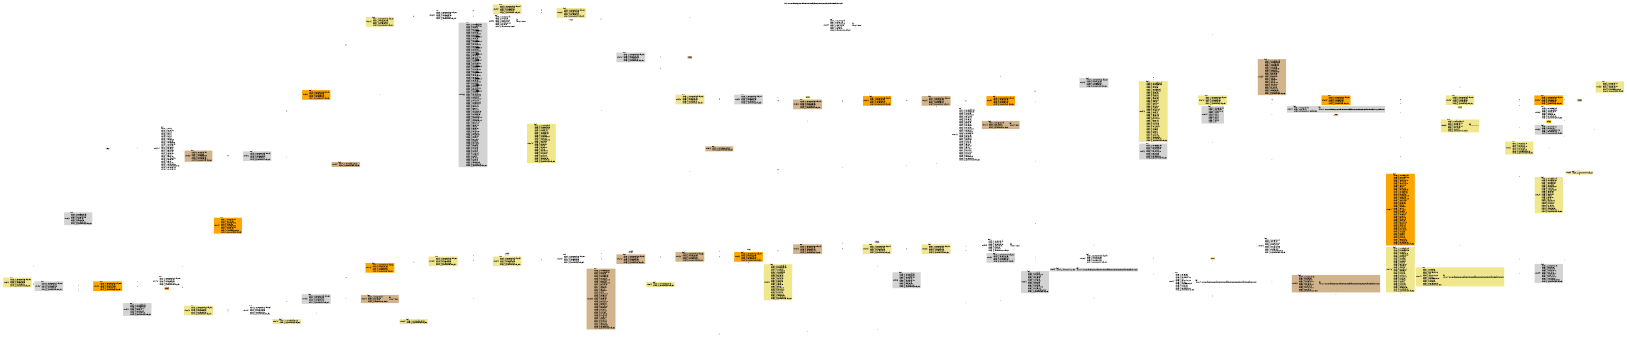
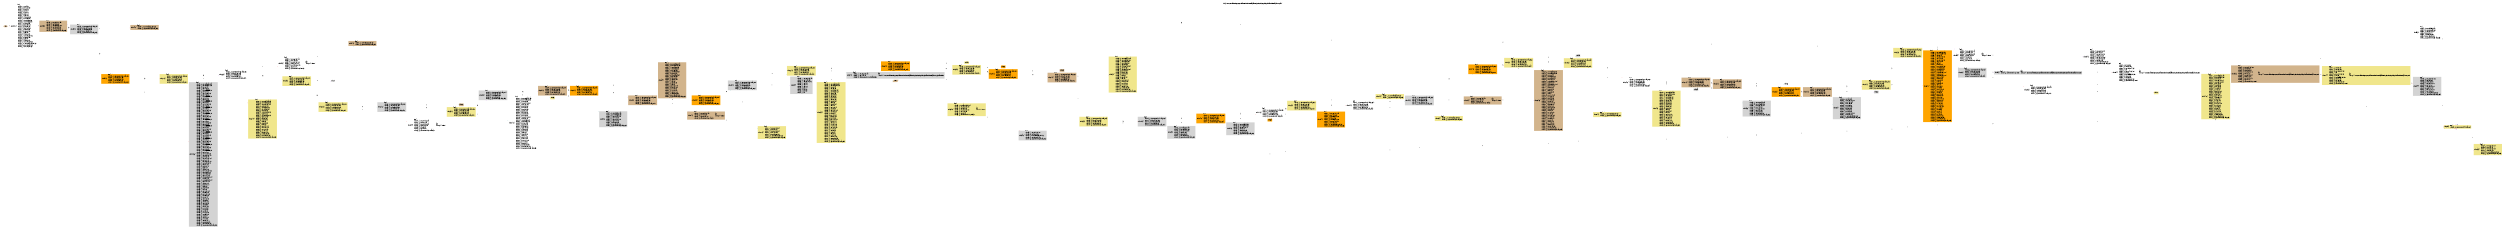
node "0x4016d7 [28]": added
